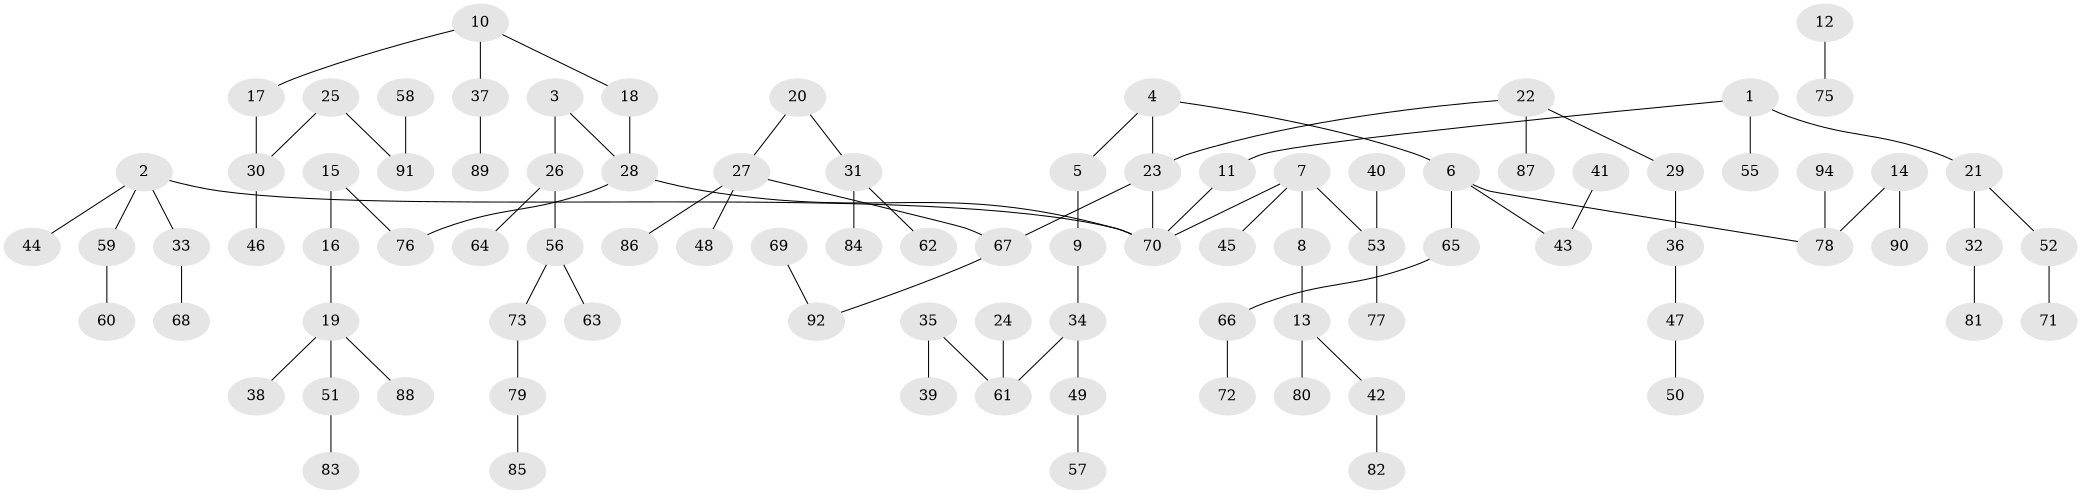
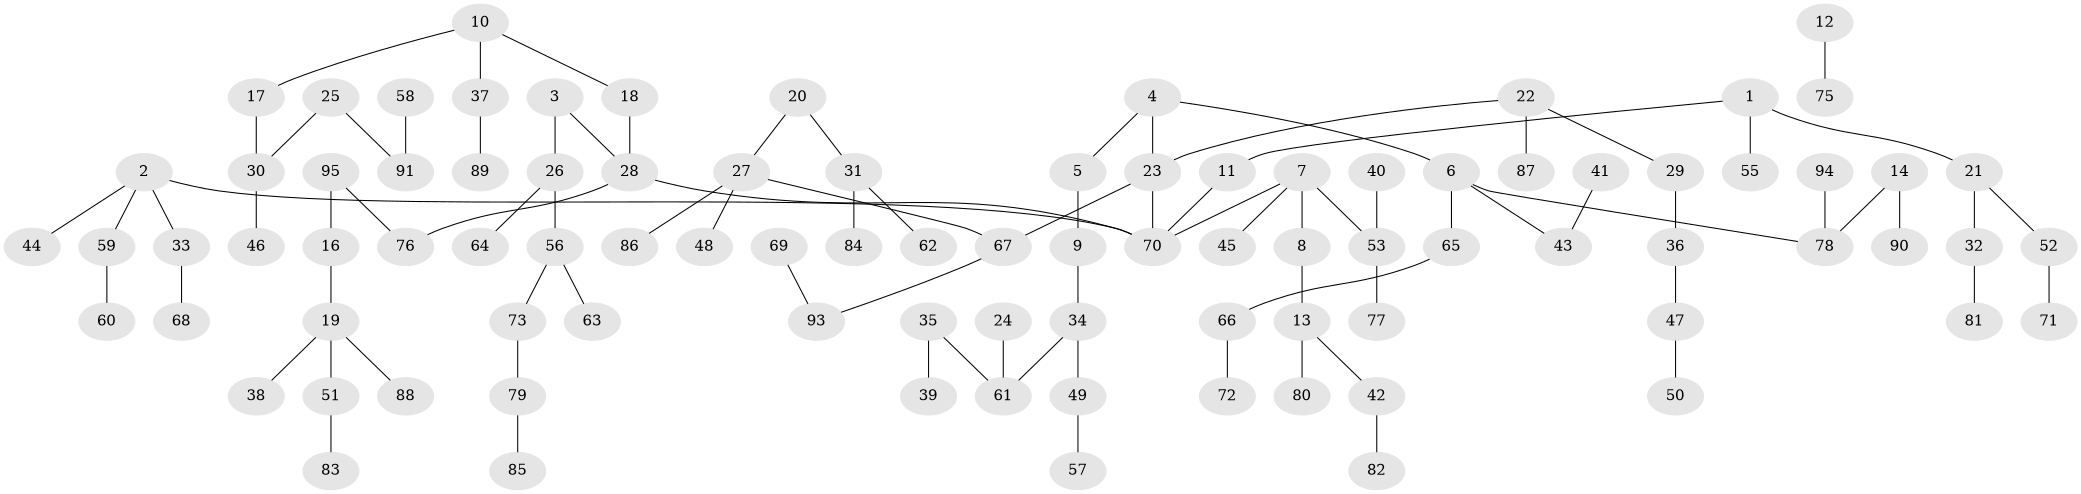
node "15": label "15" -> "95"
node "92": label "92" -> "93"
